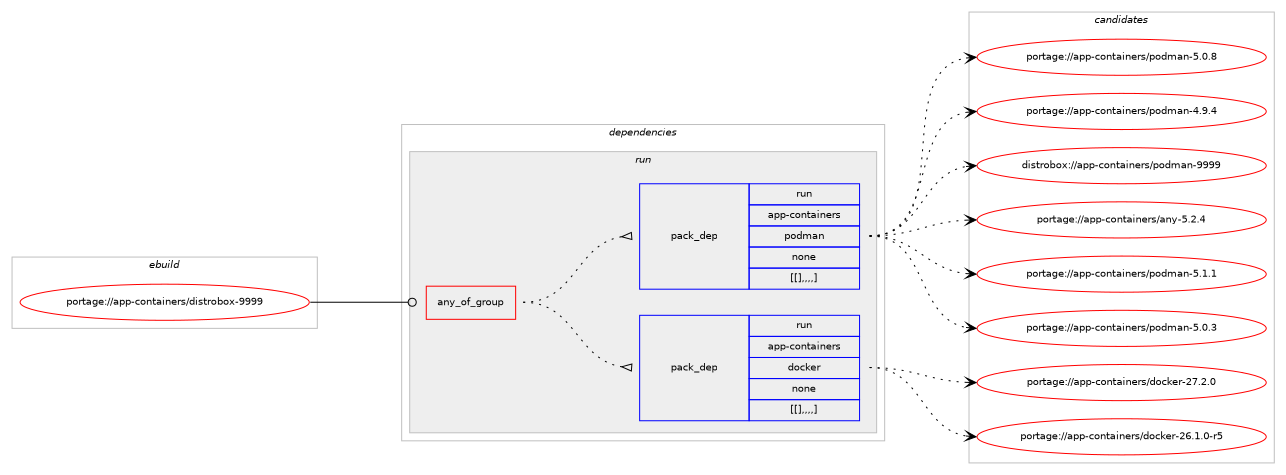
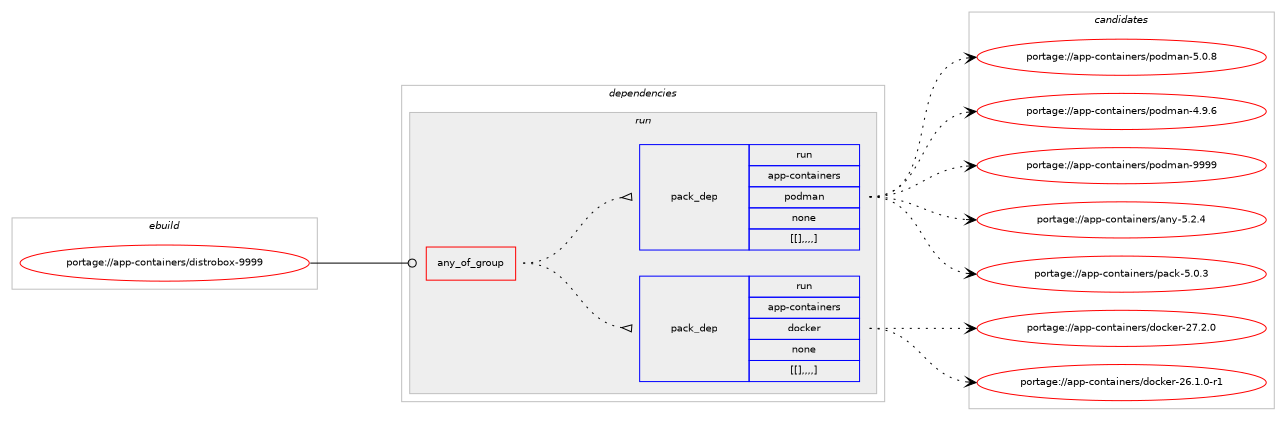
node "portage://app-containers/podman-4.9.4": label "portage://app-containers/podman-4.9.4" -> "portage://app-containers/podman-4.9.6"
node "distrobox://app-containers/podman-9999": label "distrobox://app-containers/podman-9999" -> "portage://app-containers/podman-9999"
node "portage://app-containers/podman-5.1.1": removed
node "portage://app-containers/podman-5.0.3": label "portage://app-containers/podman-5.0.3" -> "portage://app-containers/pack-5.0.3"
node "portage://app-containers/docker-26.1.0-r5": label "portage://app-containers/docker-26.1.0-r5" -> "portage://app-containers/docker-26.1.0-r1"
